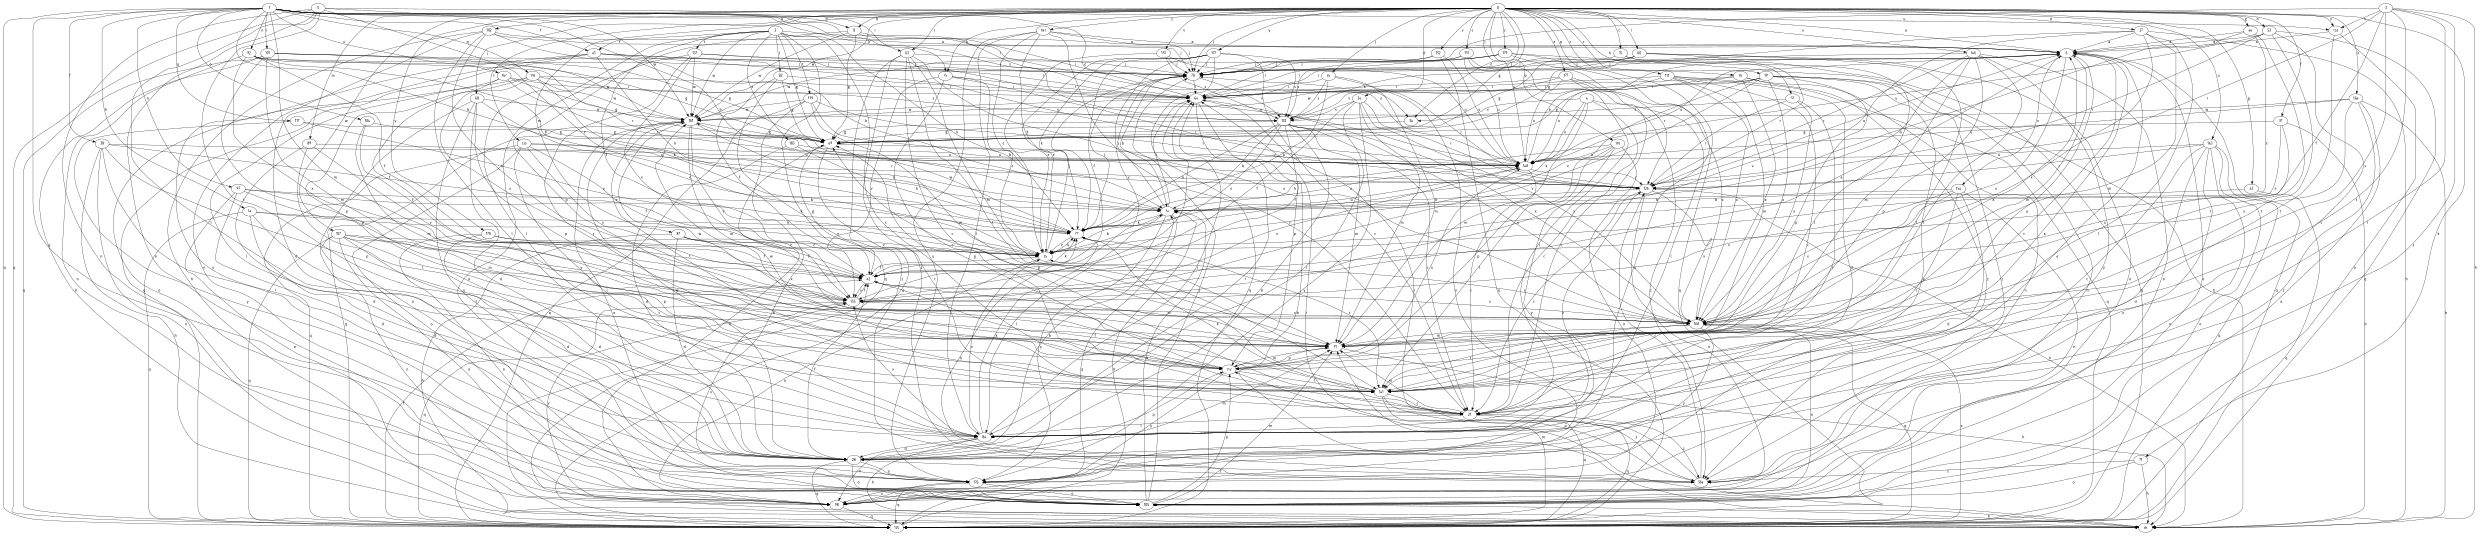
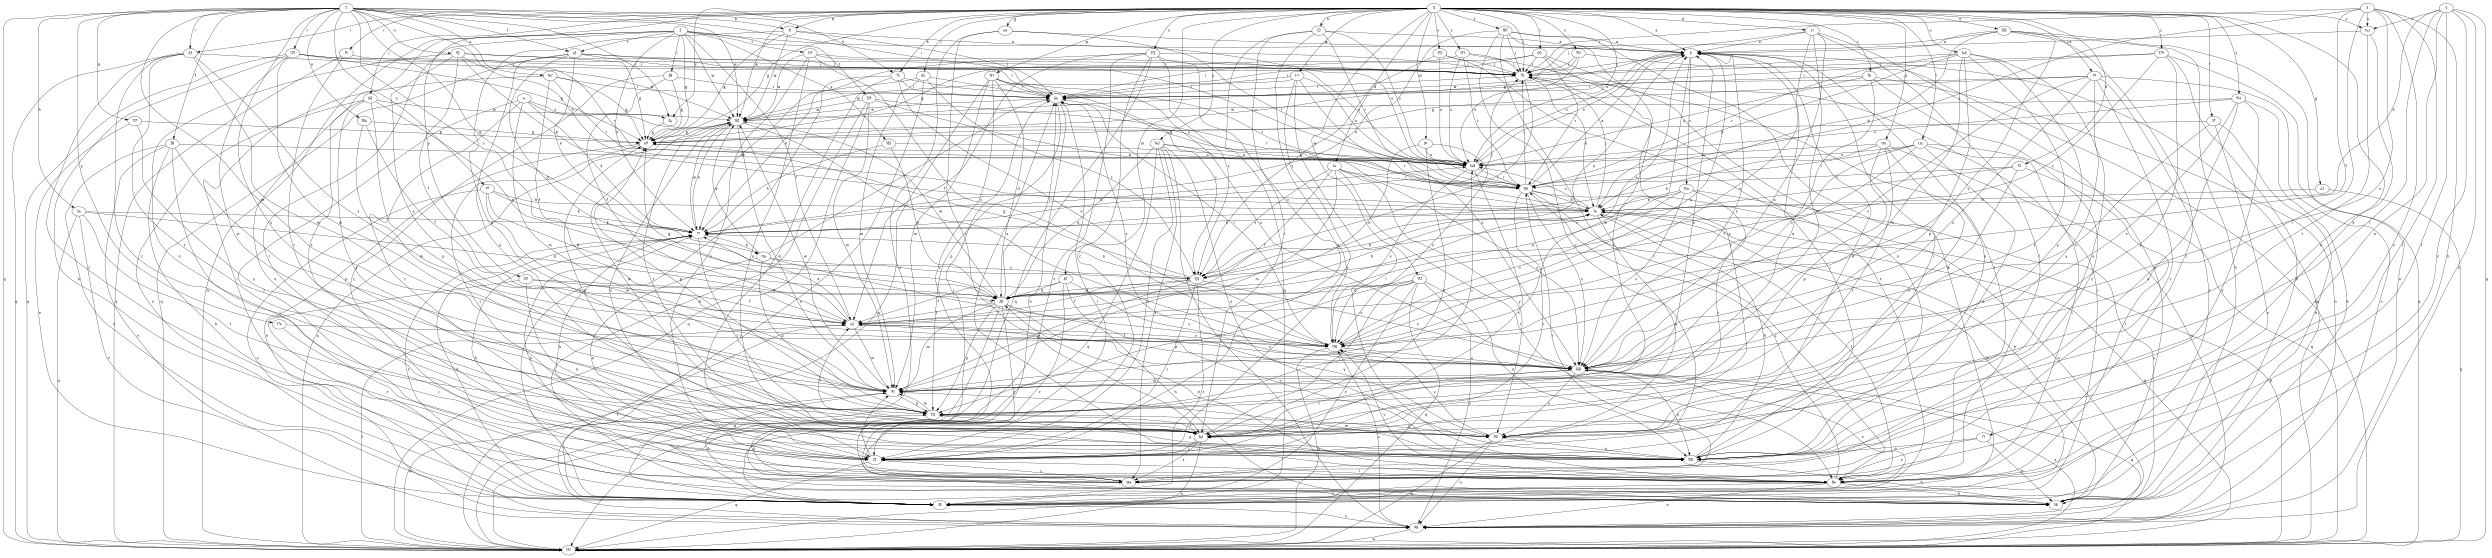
edge "116" -> "77": reversed
edge "19" -> "112": removed, label "p"
node "174": added
